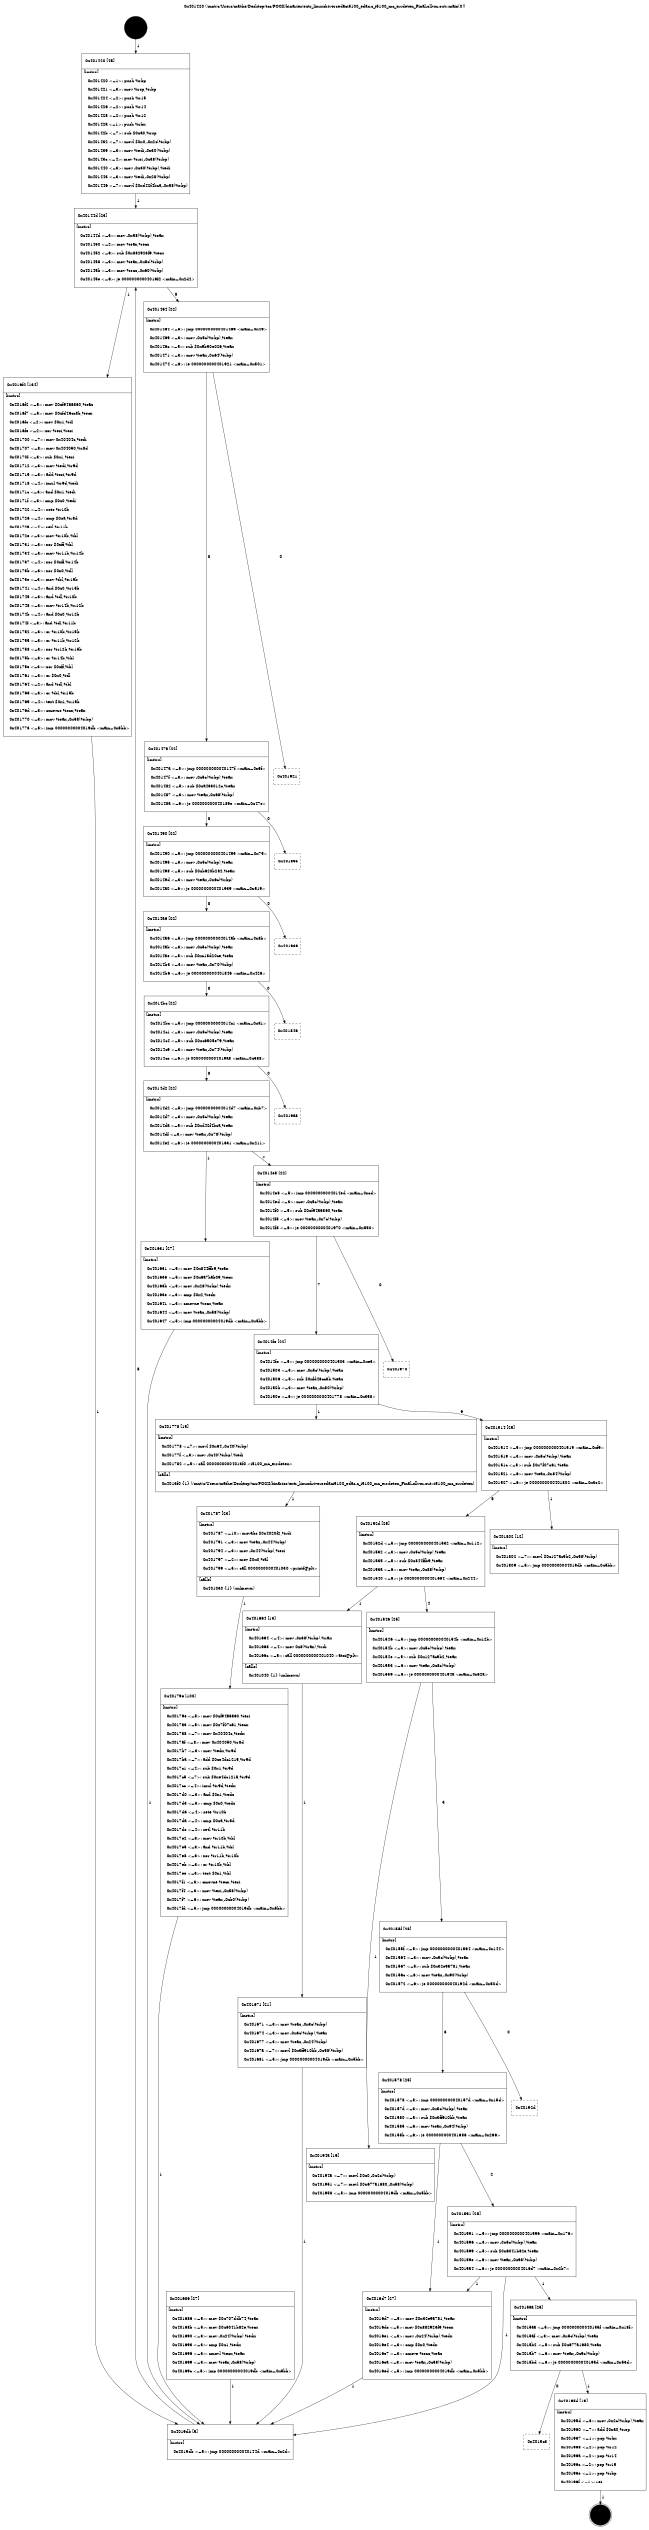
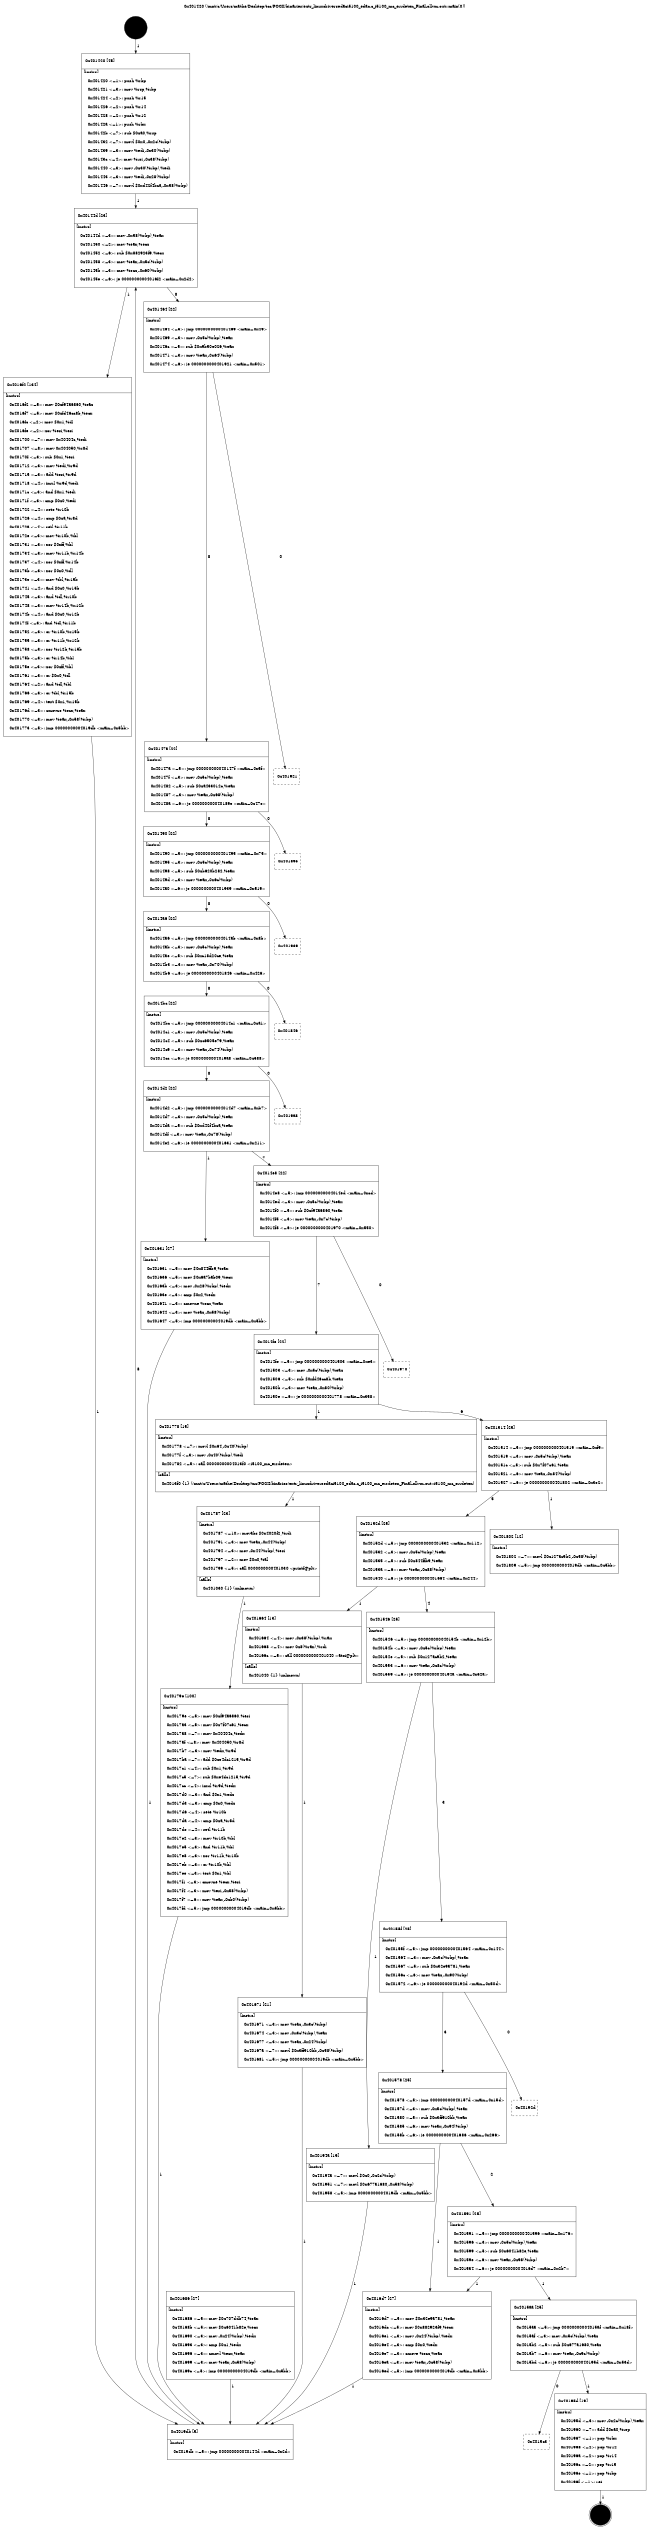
edge "0x401591 [25]" -> "0x4019db [5]": now "0x40194a [19]" -> "0x4019db [5]"
